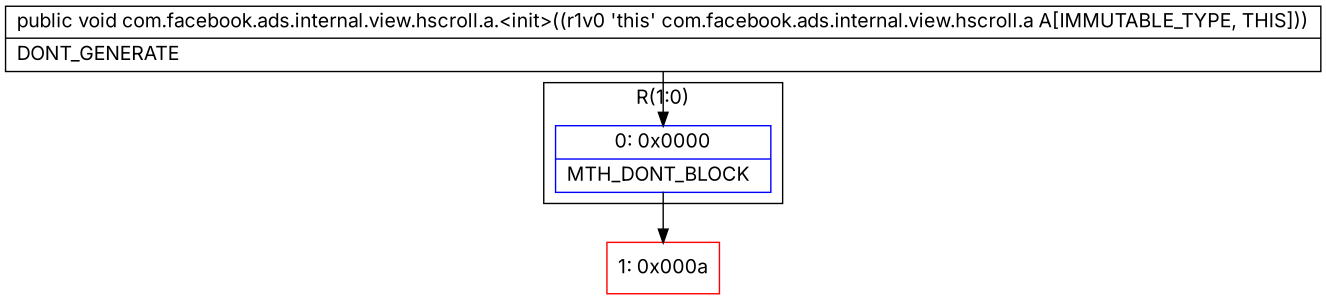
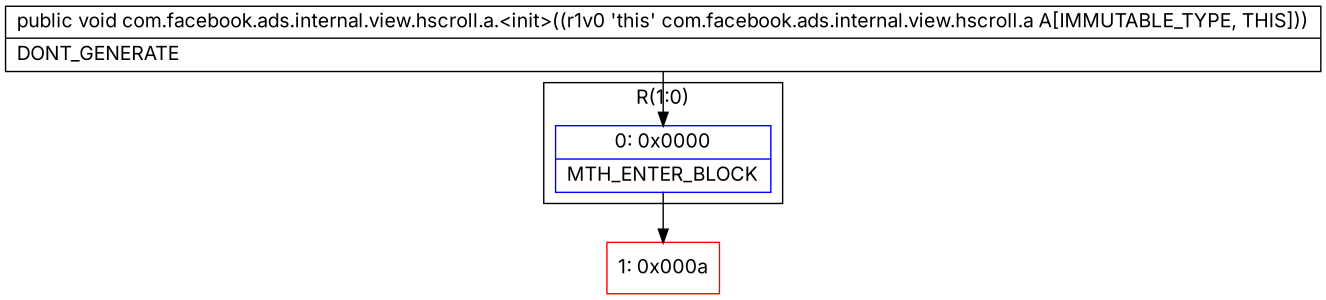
node "0: 0x0000": text "MTH_DONT_BLOCK" -> "MTH_ENTER_BLOCK"
